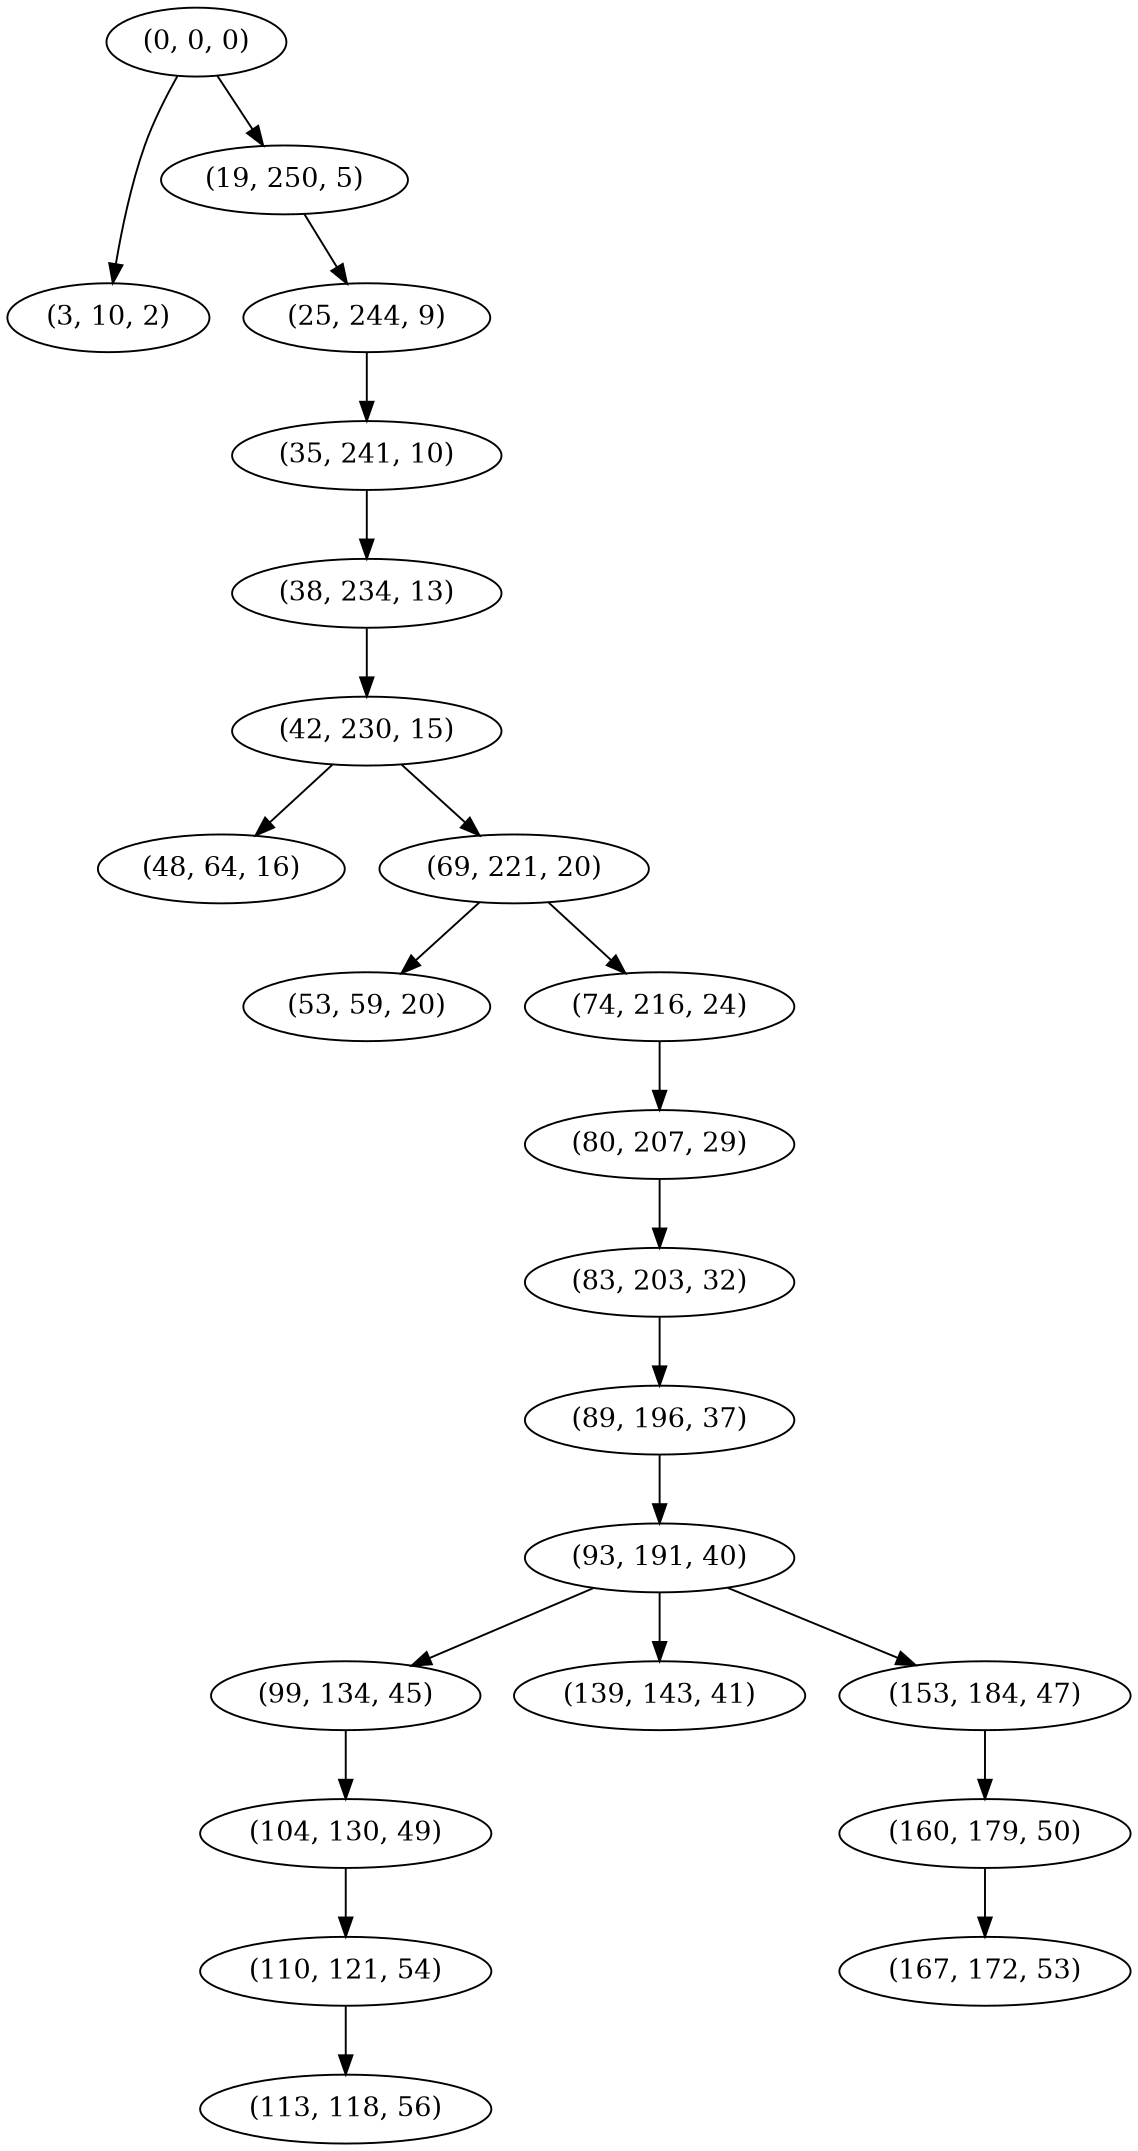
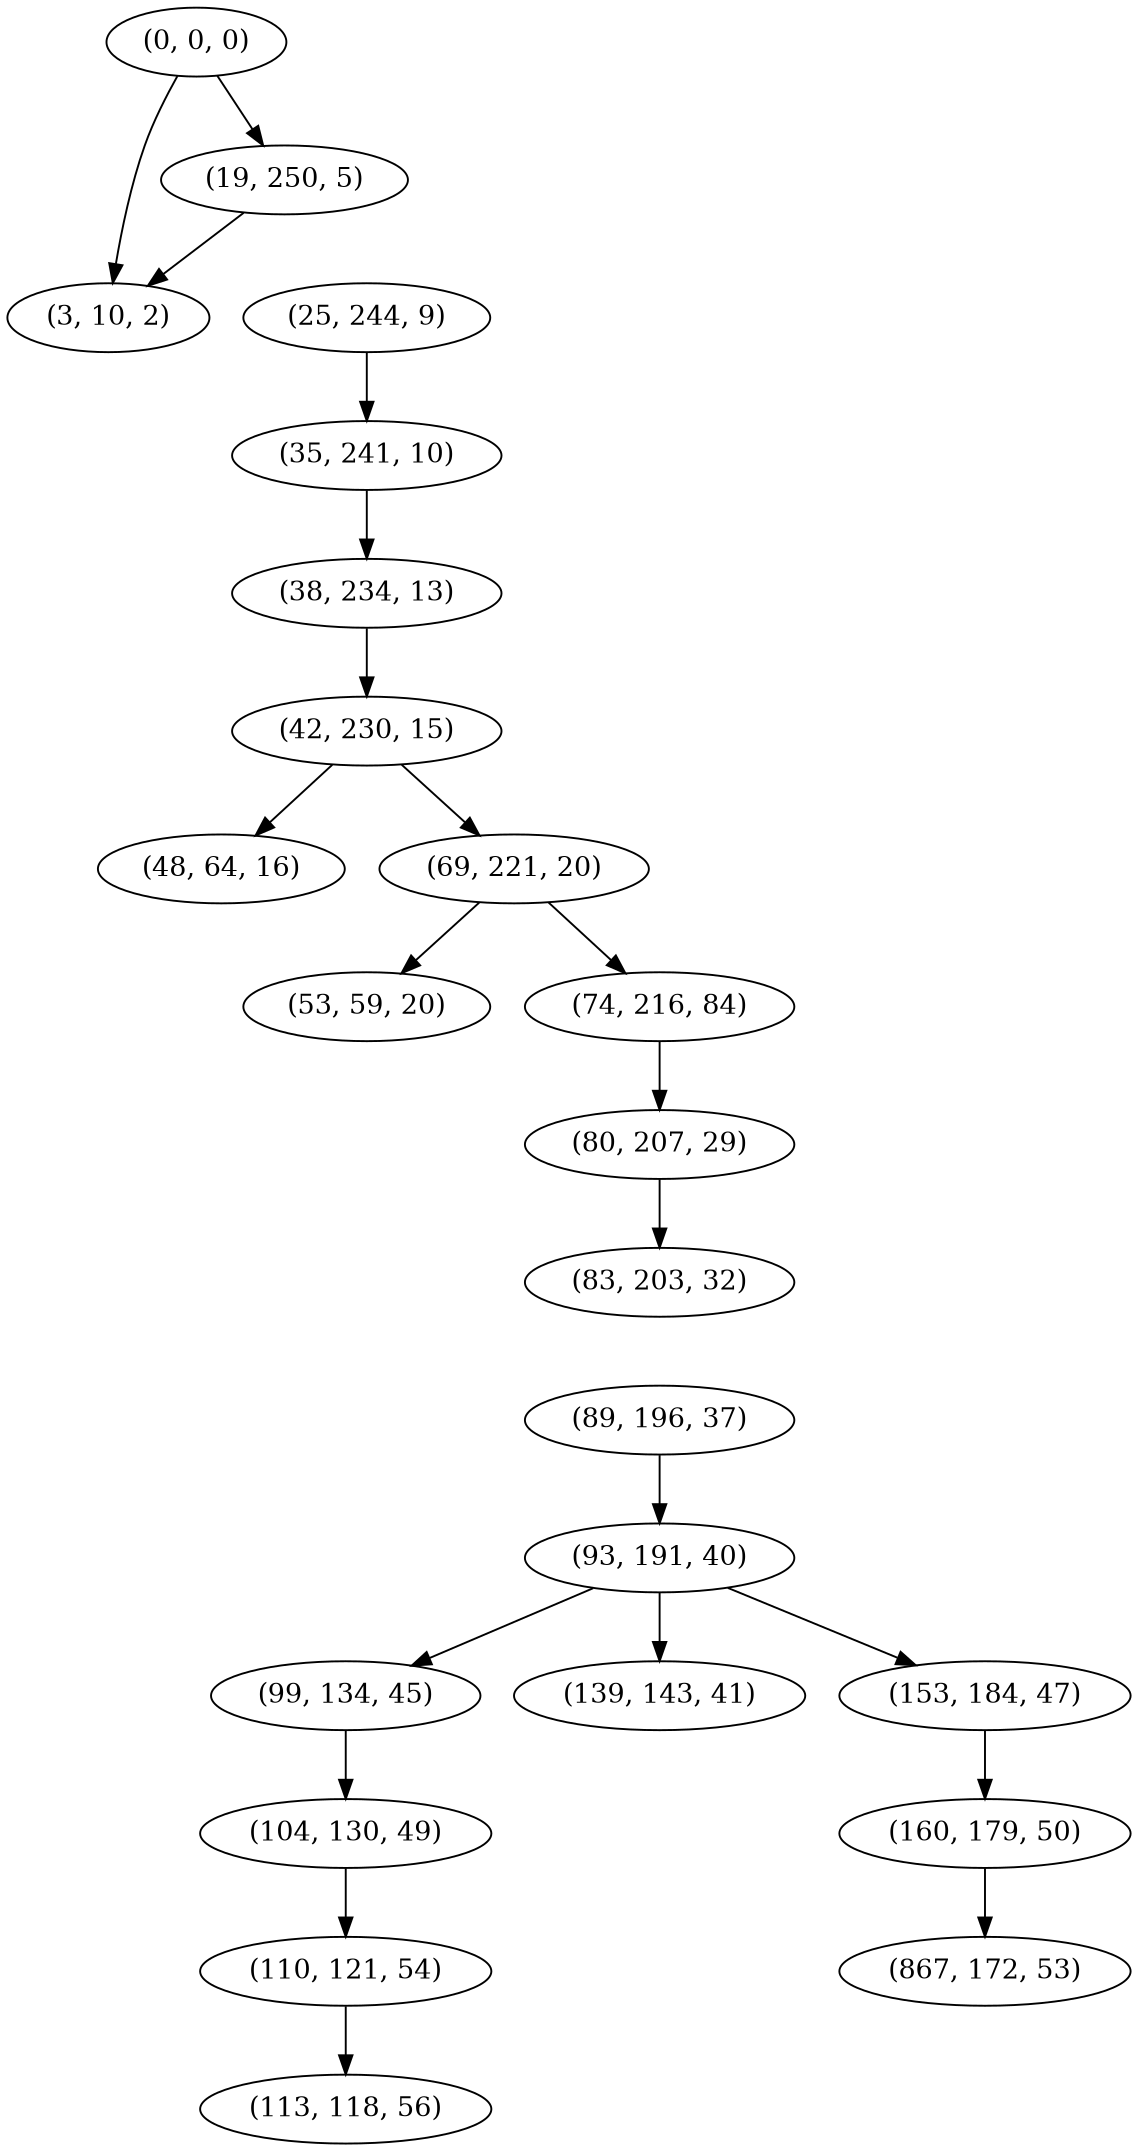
edge "(19, 250, 5)" -> "(25, 244, 9)": now "(19, 250, 5)" -> "(3, 10, 2)"
node "(74, 216, 24)": label "(74, 216, 24)" -> "(74, 216, 84)"
edge "(83, 203, 32)" -> "(89, 196, 37)": removed
node "(167, 172, 53)": label "(167, 172, 53)" -> "(867, 172, 53)"
